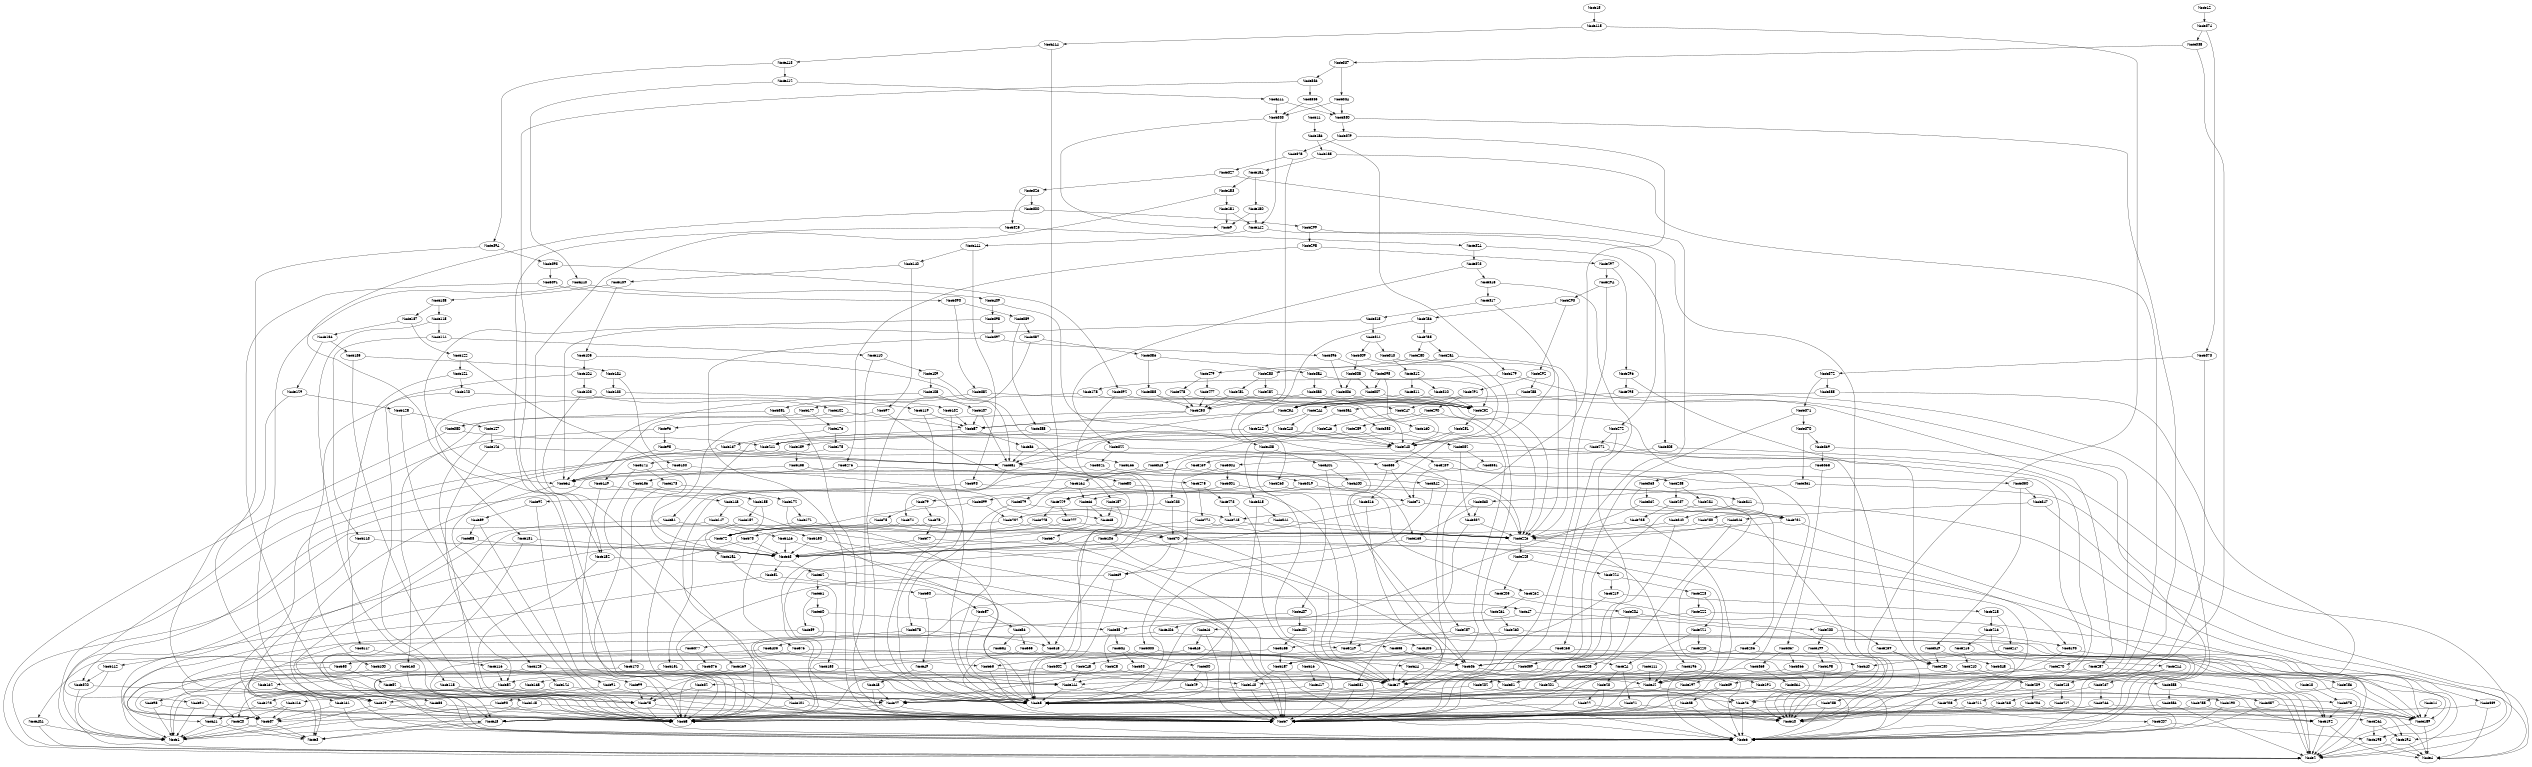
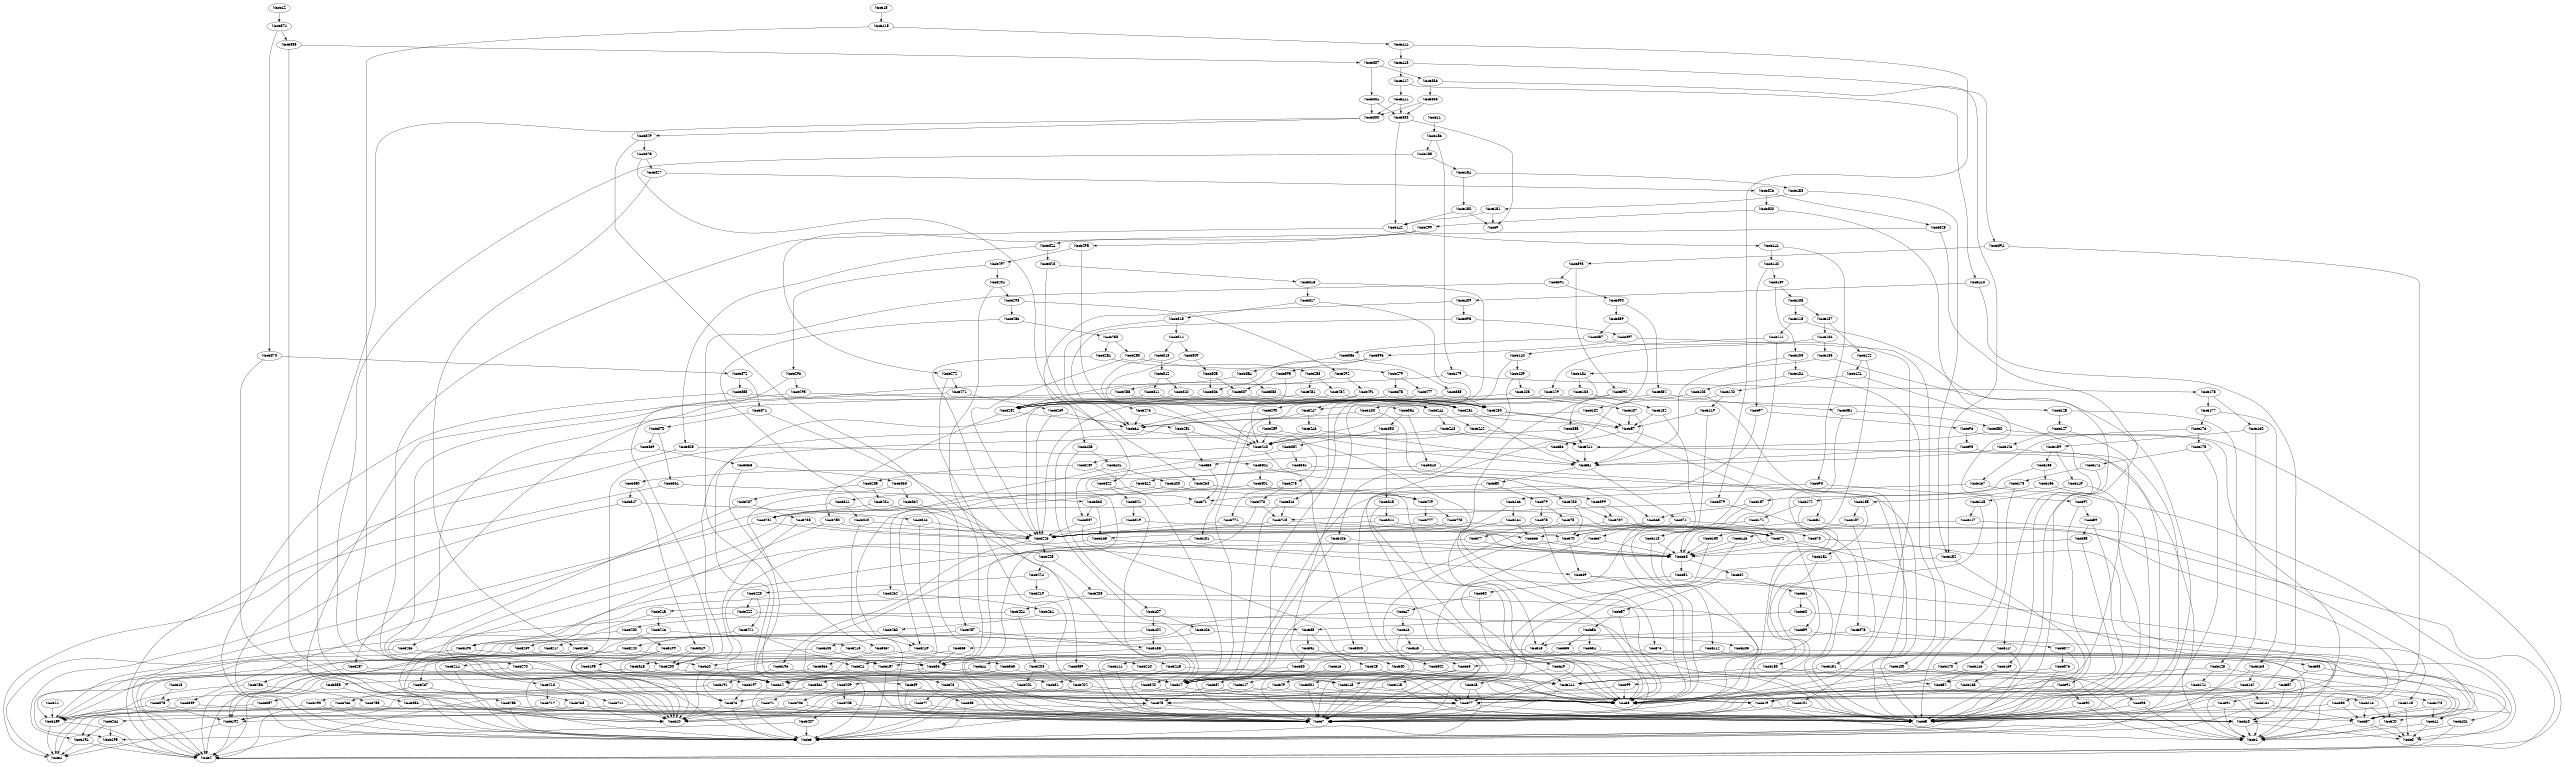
node "Node278": label "Node278" -> "Node678"
edge "Node66" -> "Node68": reversed
edge "Node112" -> "Node320": now "Node112" -> "Node111"
